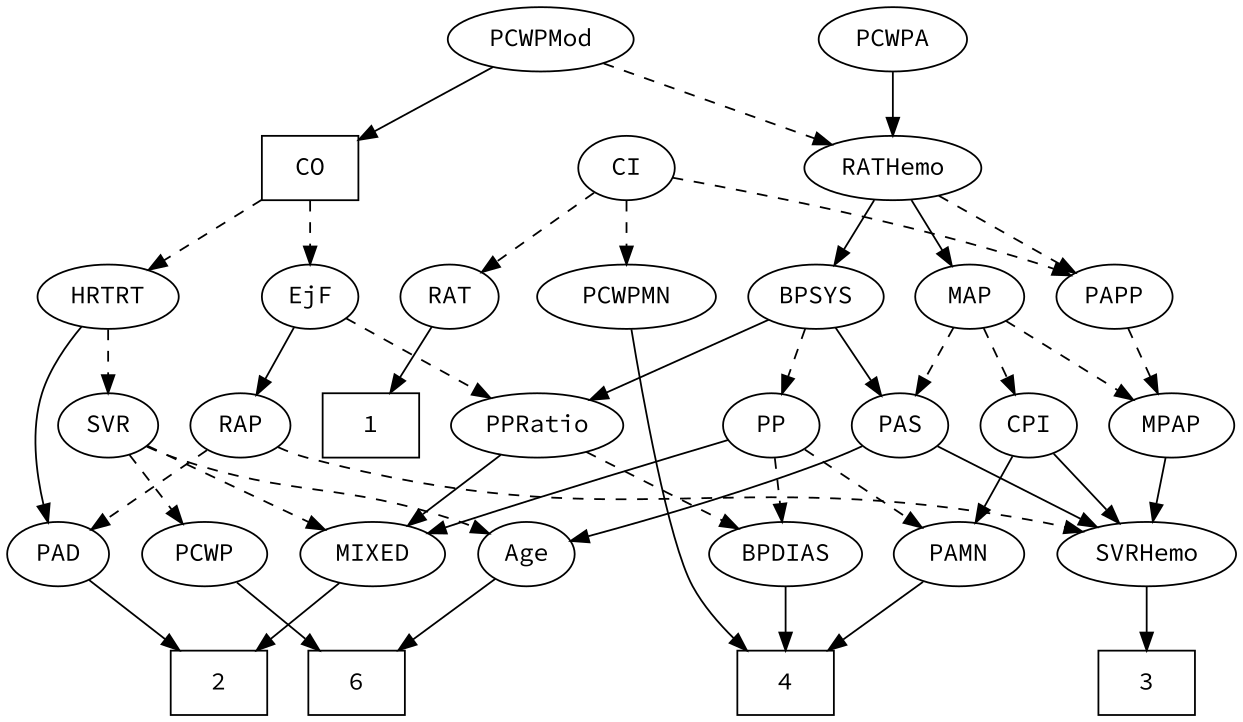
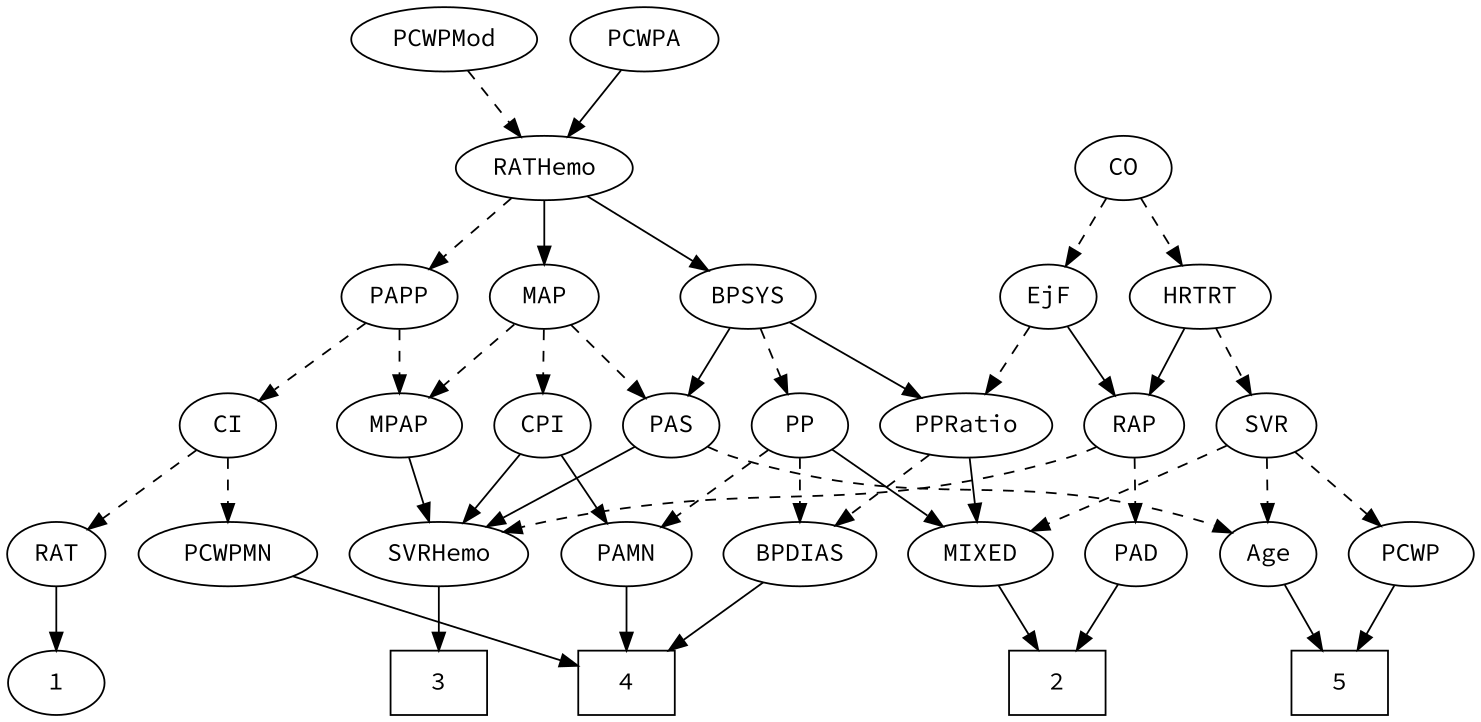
edge "PCWPMod" -> "CO": removed
node "CO": shape box -> ellipse
edge "CI" -> "PAPP": reversed
edge "HRTRT" -> "PAD": now "HRTRT" -> "RAP"
node "1": shape box -> ellipse
edge "PAS" -> "Age": style solid -> dashed
node "6": label "6" -> "5"
